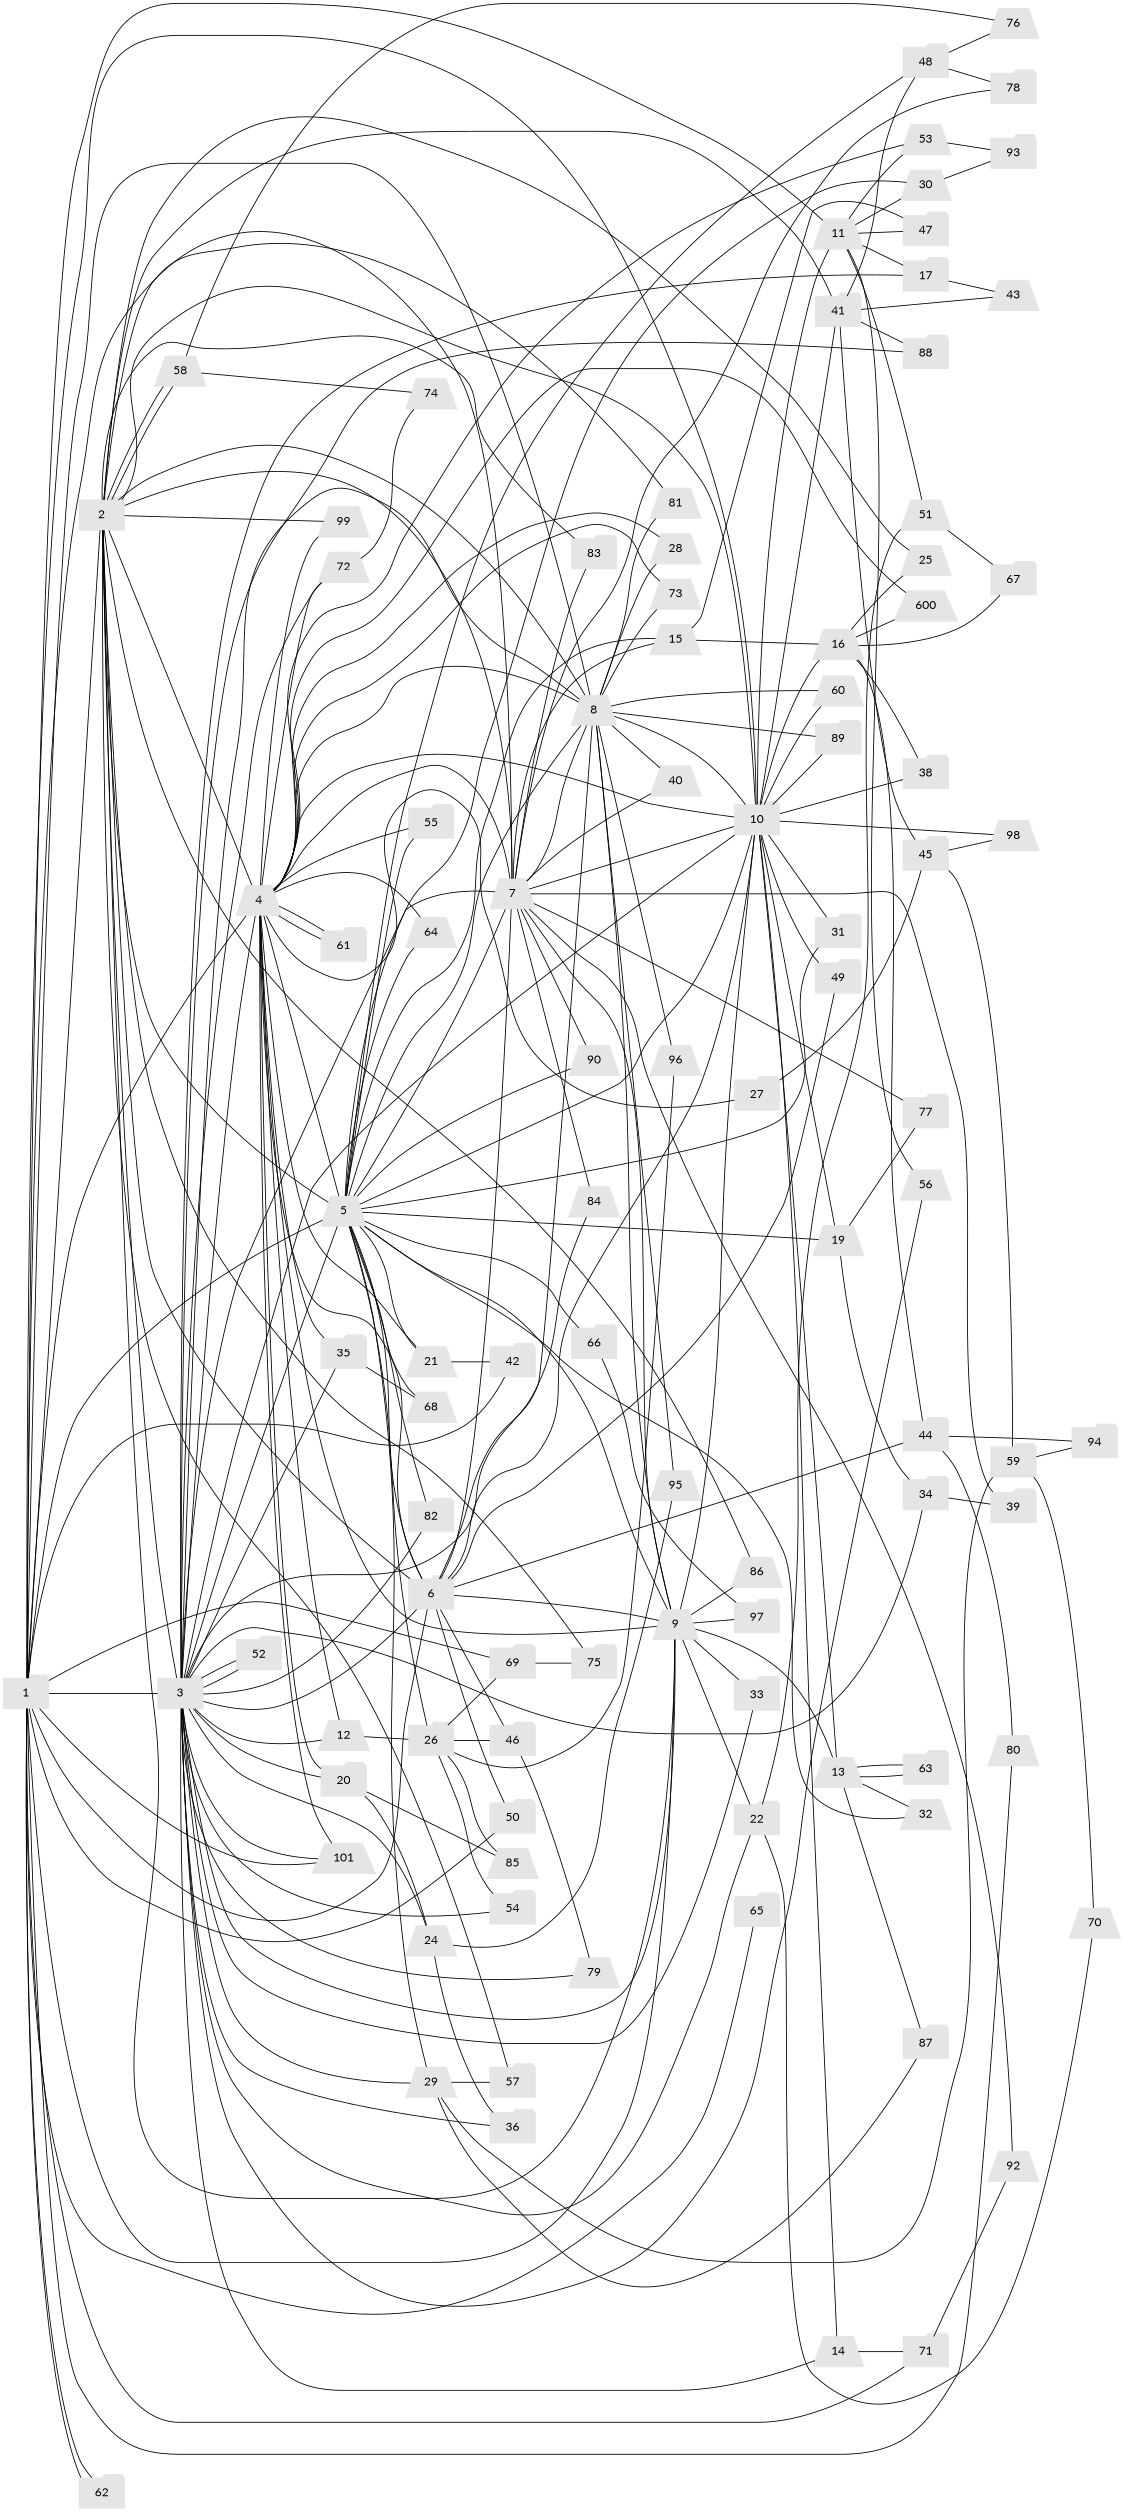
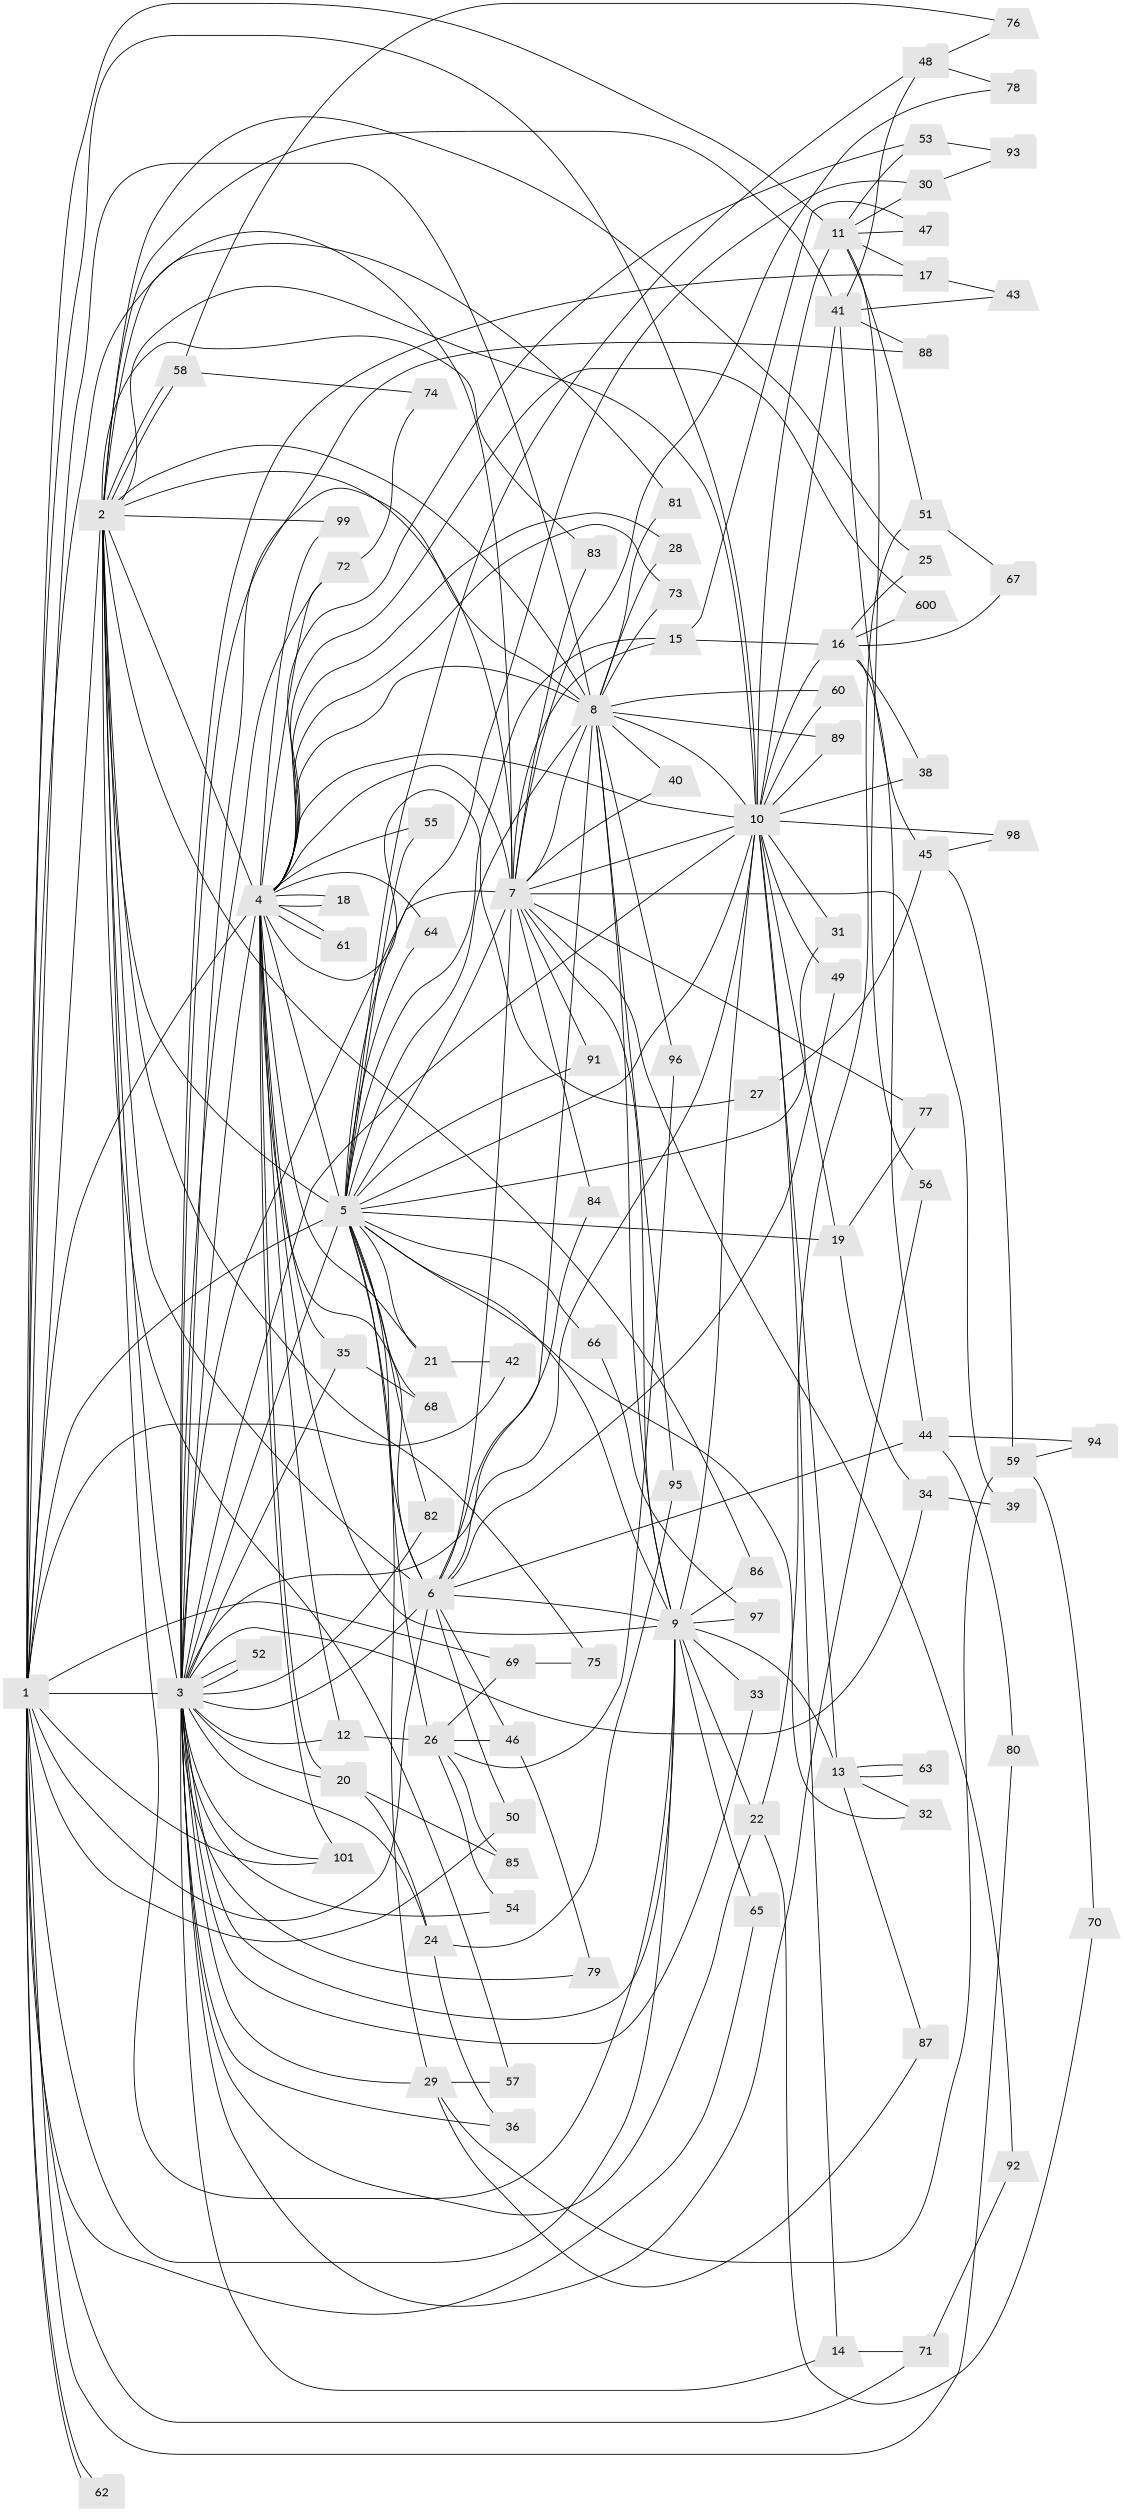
node "18": added
node "90": label "90" -> "91"
edge "9" -- "65": added
